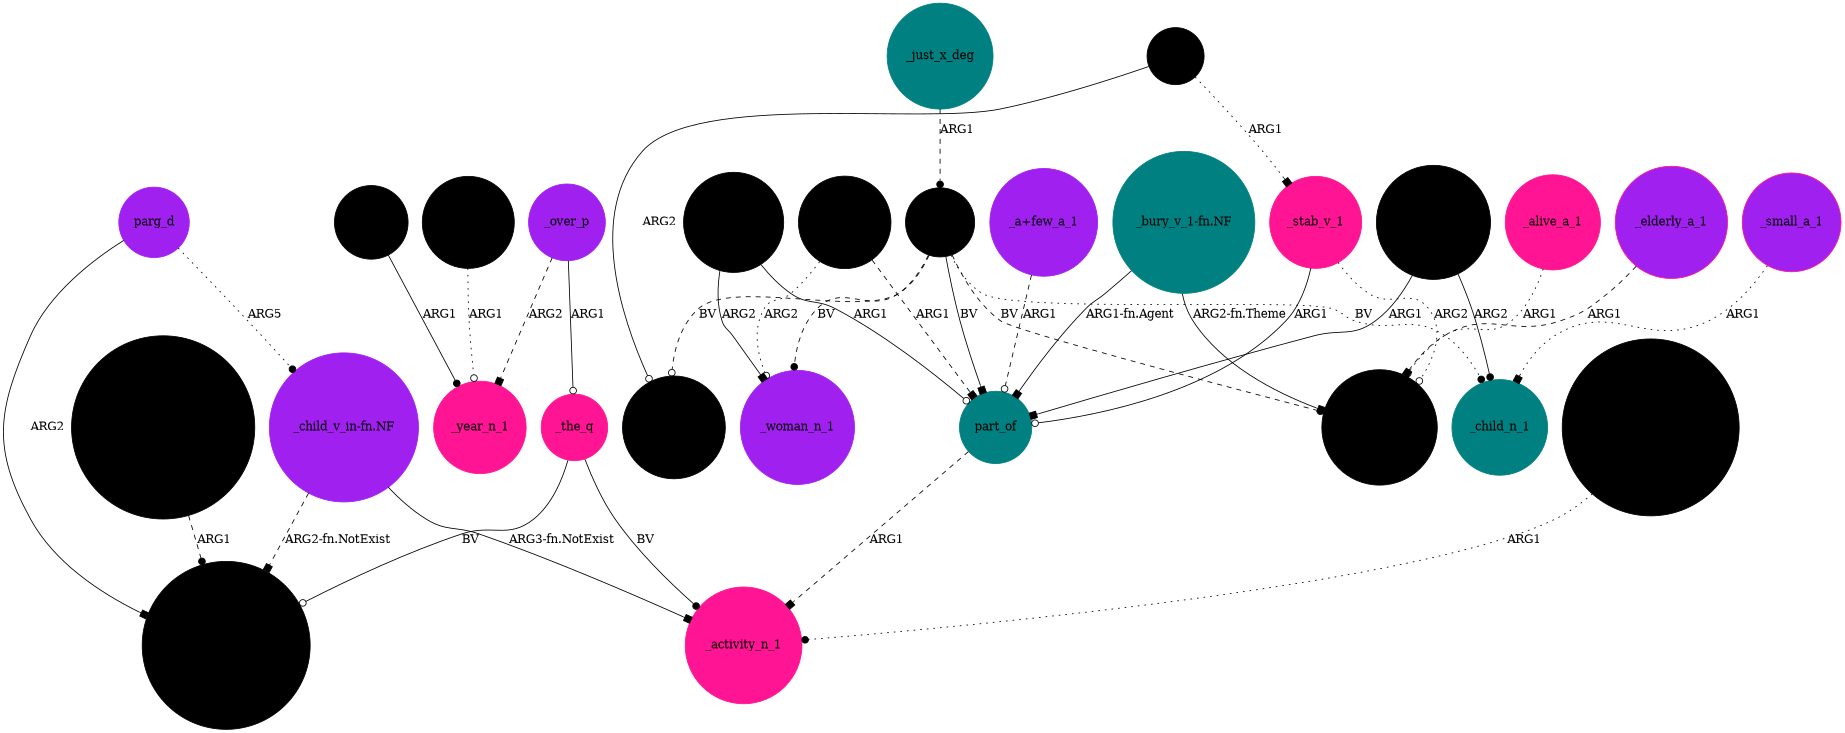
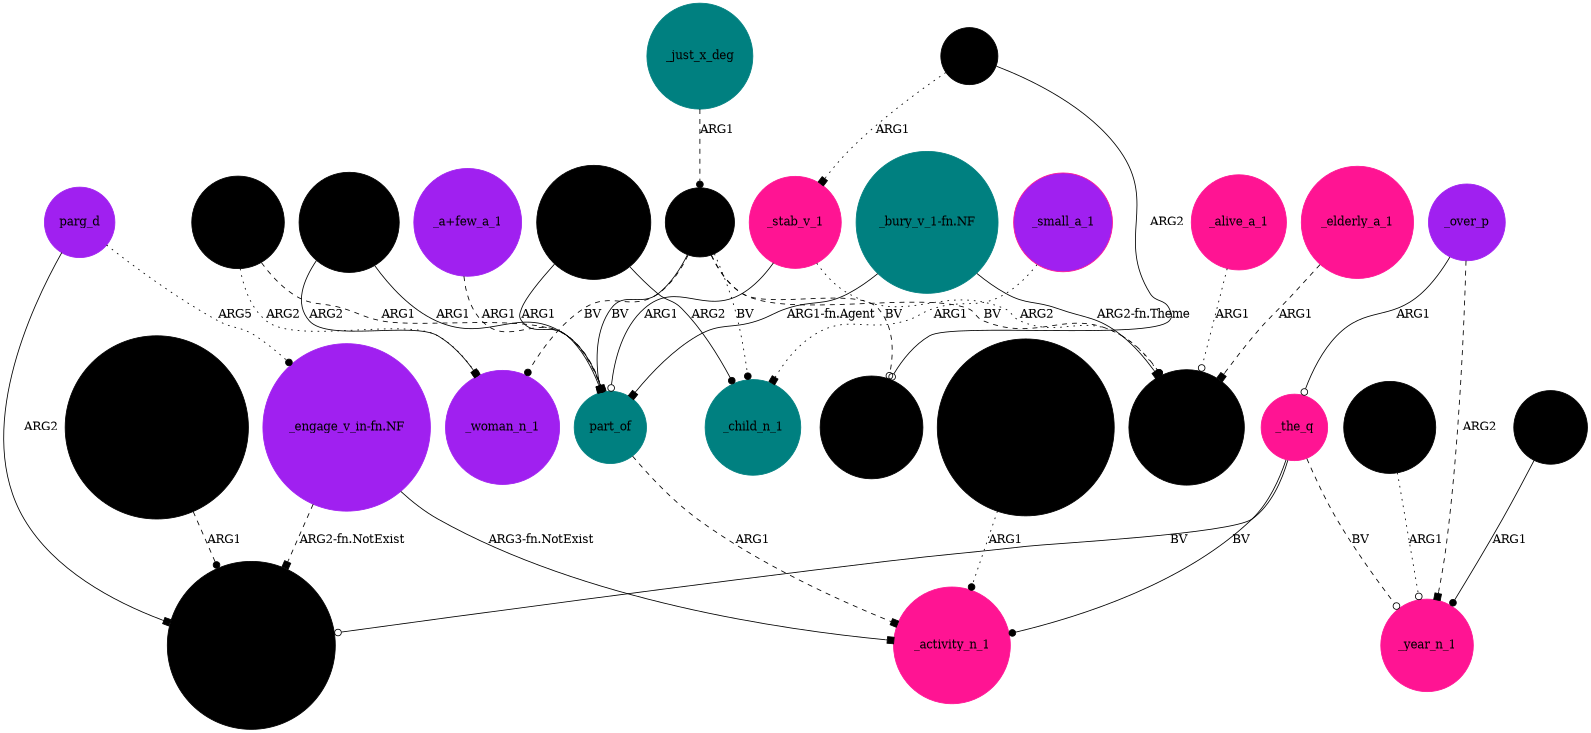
node "_elderly_a_1": fillcolor purple -> deeppink
node "_child_v_in-fn.NF": label "_child_v_in-fn.NF" -> "_engage_v_in-fn.NF"
edge "_the_q" -> "_year_n_1": added, label "BV"
